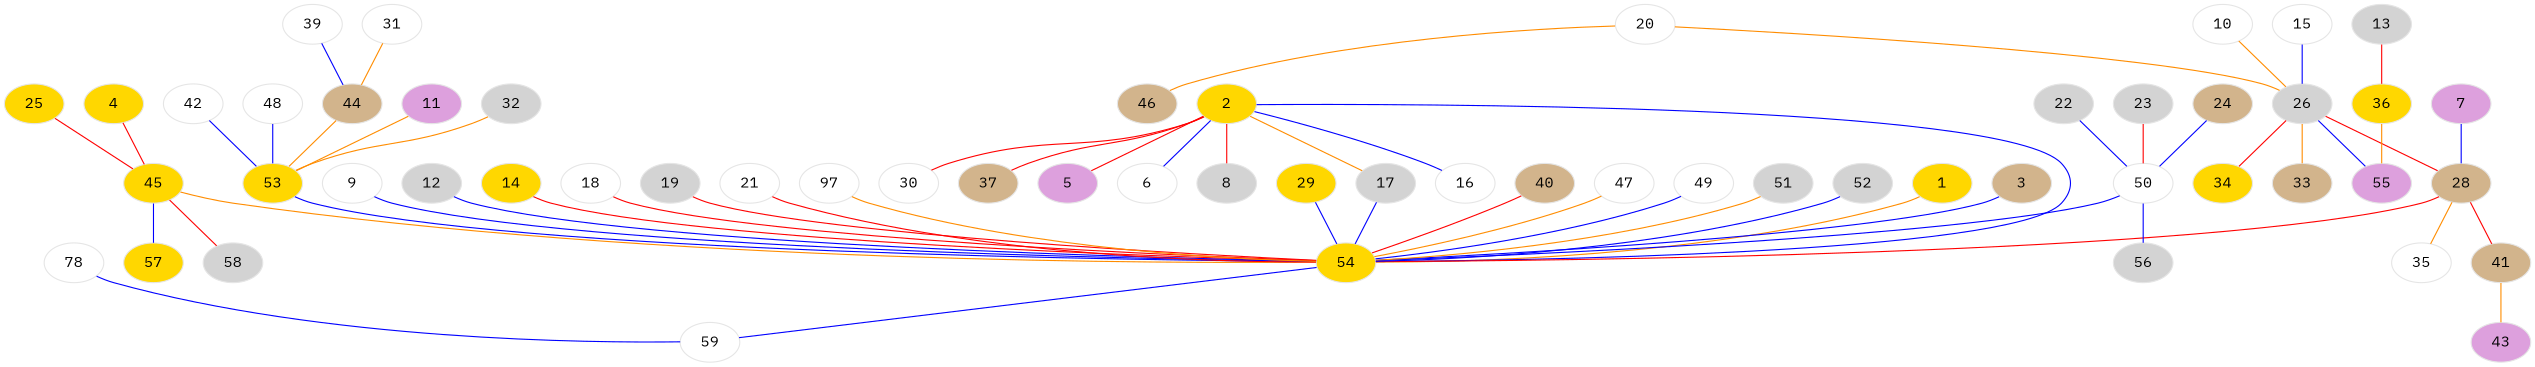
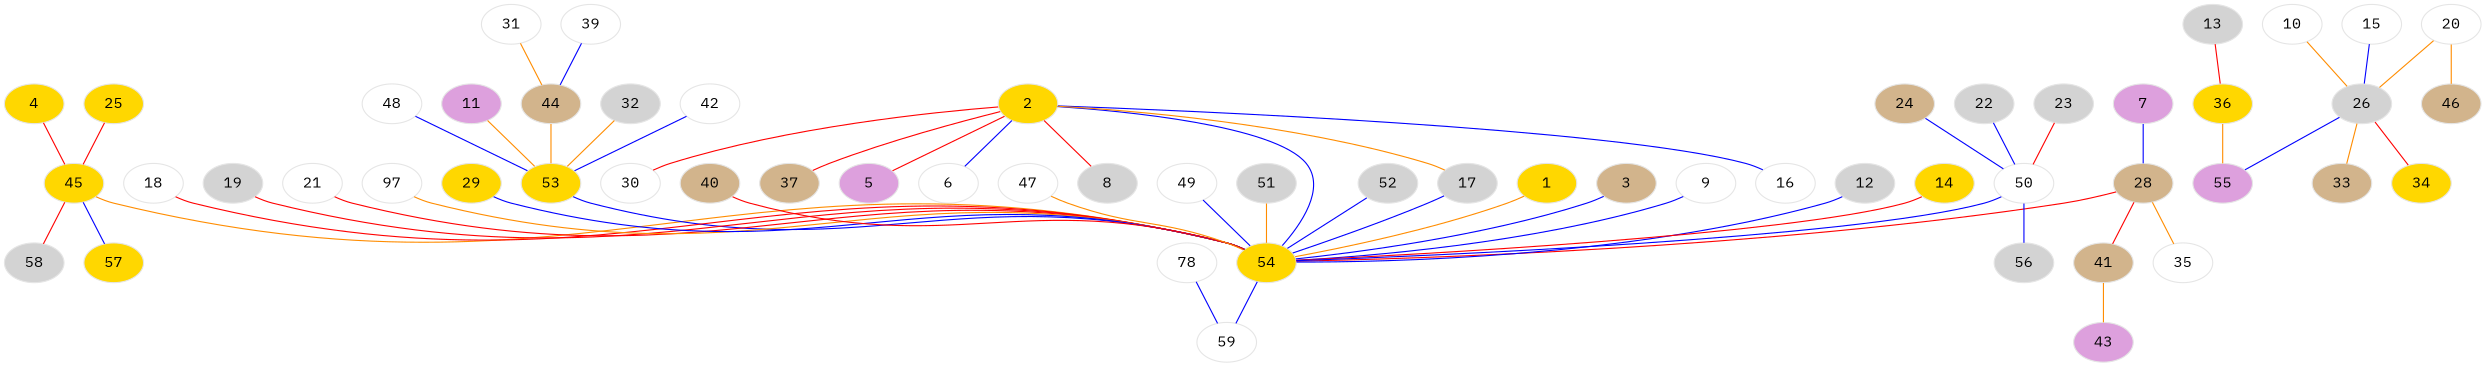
edge "26" -- "28": removed
